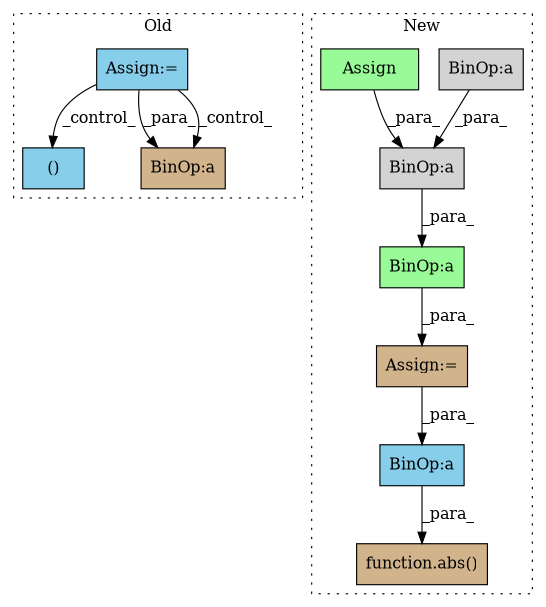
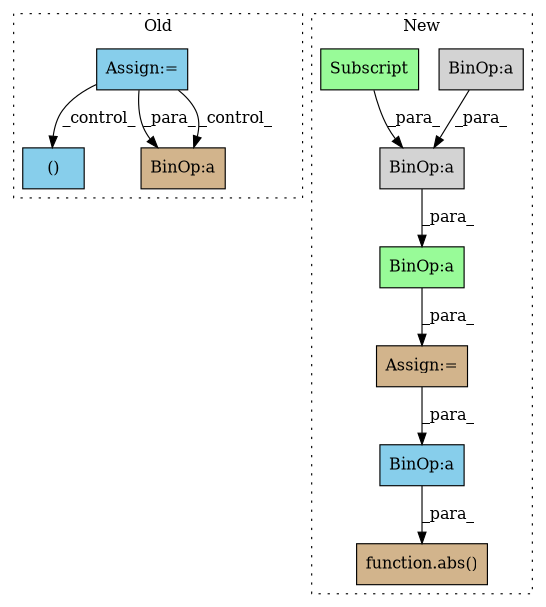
node "Assign": label "Assign" -> "Subscript"
